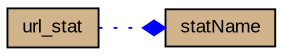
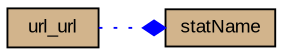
node "url_stat": label "url_stat" -> "url_url"
